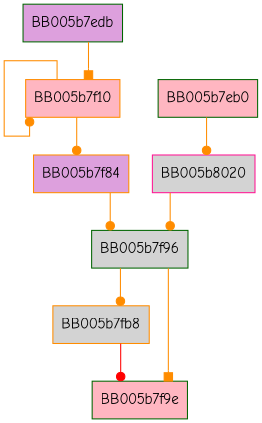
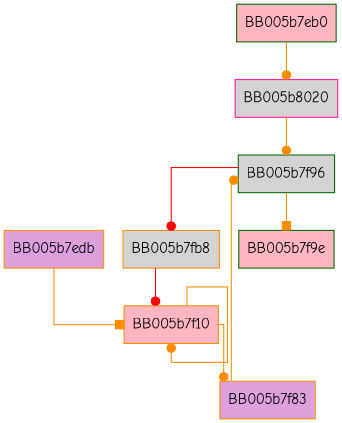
node "BB005b7edb": color darkgreen -> darkorange
node "BB005b7f84": label "BB005b7f84" -> "BB005b7f83"
edge "BB005b7f96" -> "BB005b7fb8": color darkorange -> red
edge "BB005b7fb8" -> "BB005b7f9e": now "BB005b7fb8" -> "BB005b7f10"
